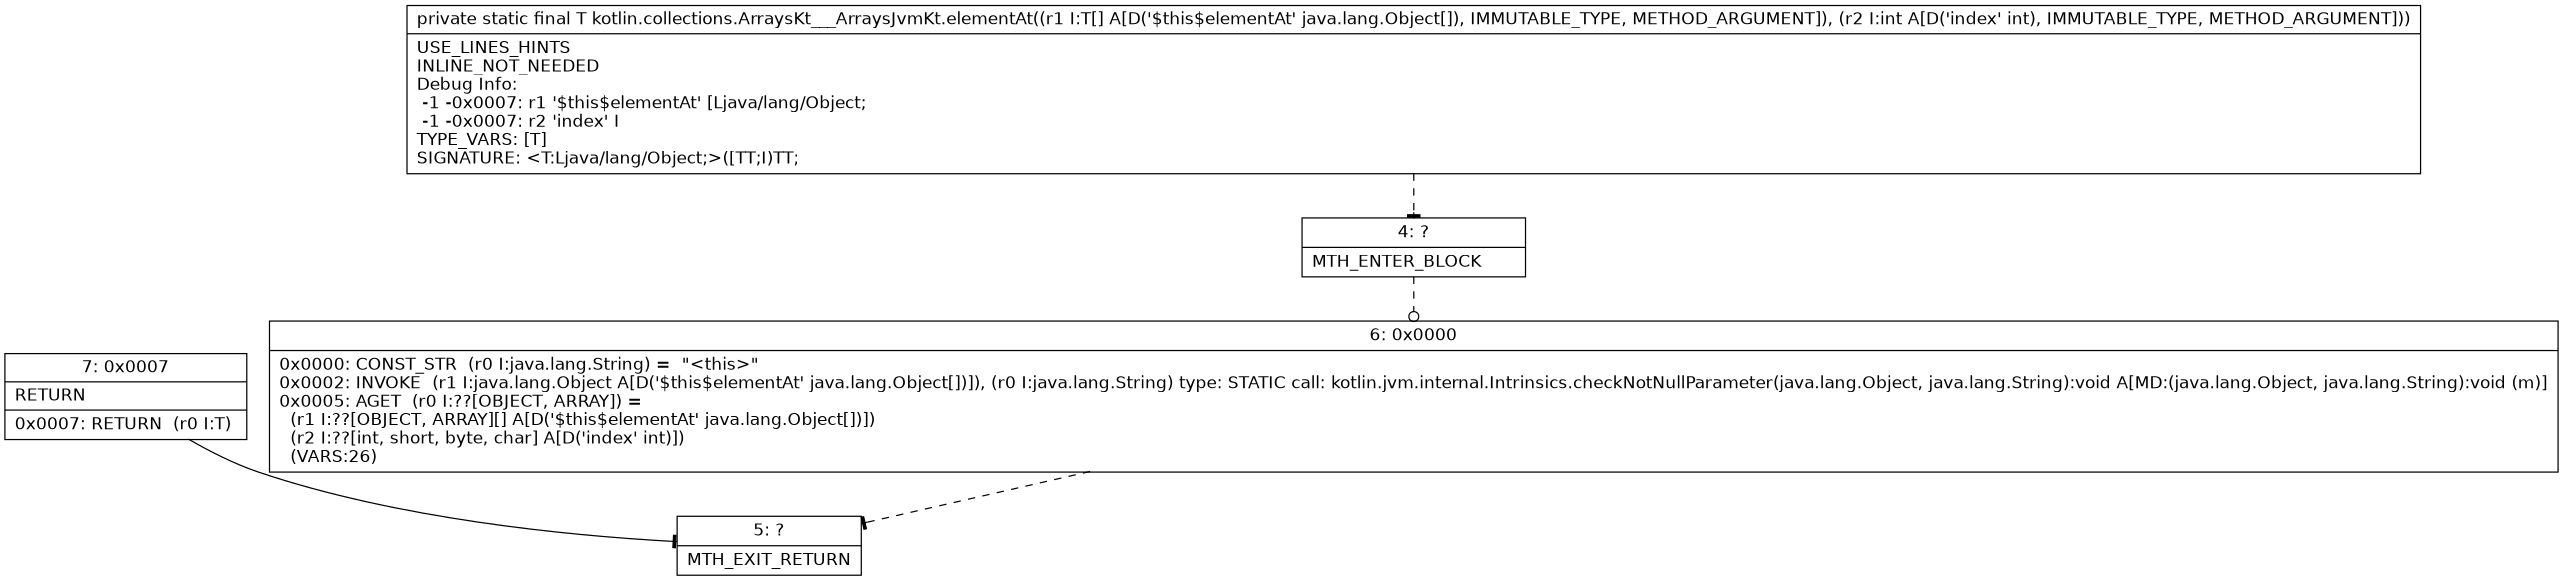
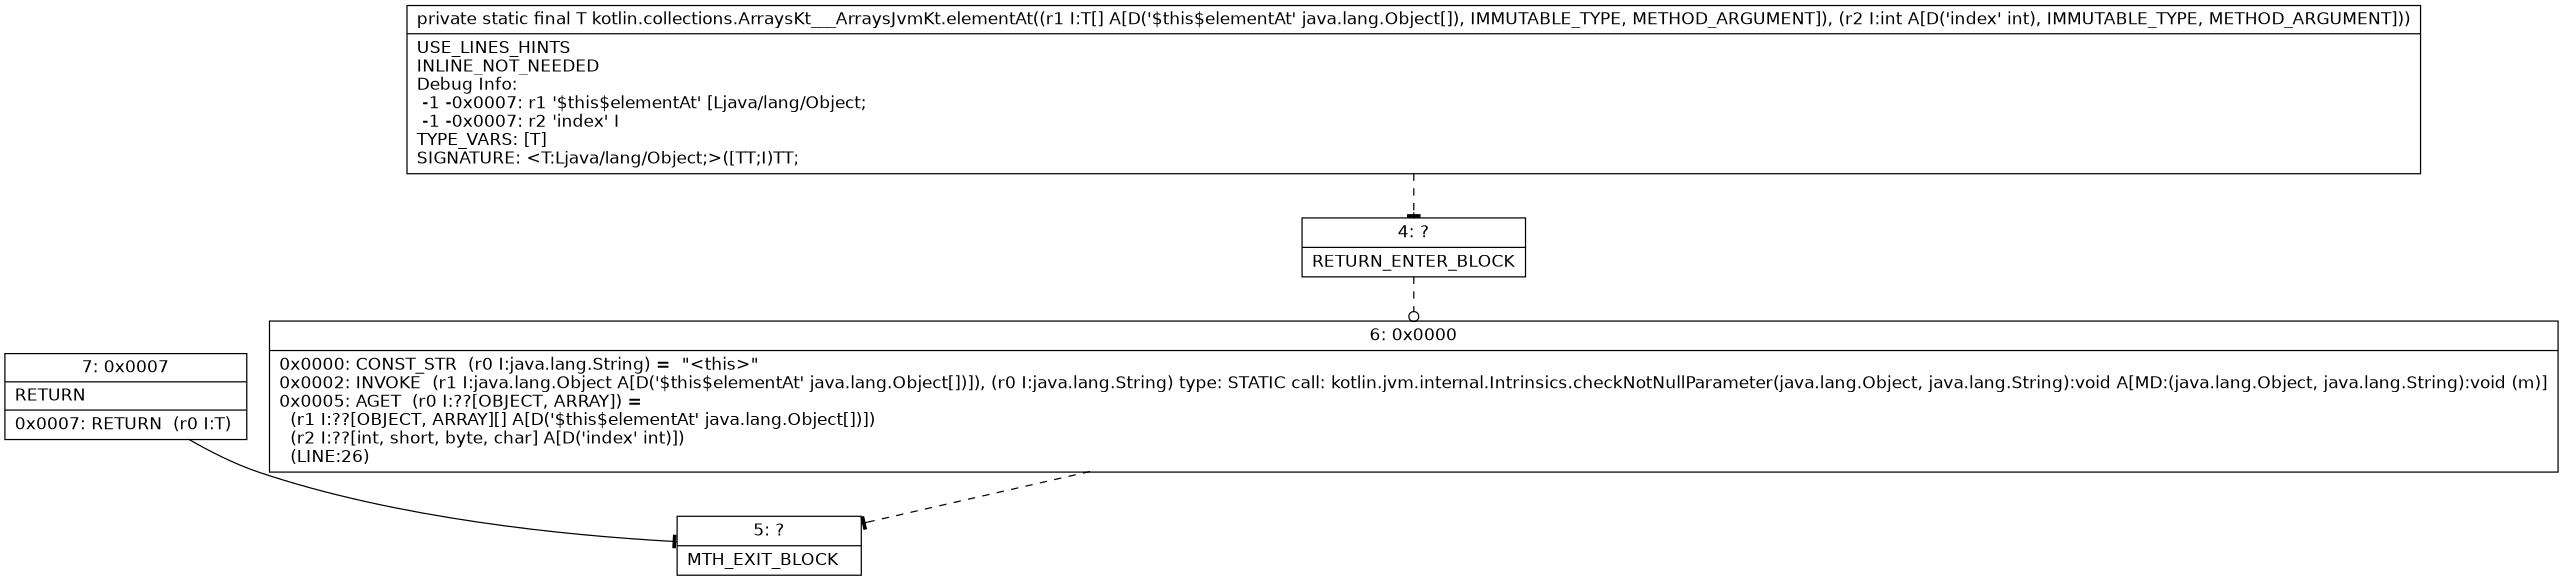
node "4: ?": text "MTH_ENTER_BLOCK" -> "RETURN_ENTER_BLOCK"
node "6: 0x0000": text "(VARS:26)" -> "(LINE:26)"
node "5: ?": text "MTH_EXIT_RETURN" -> "MTH_EXIT_BLOCK"
